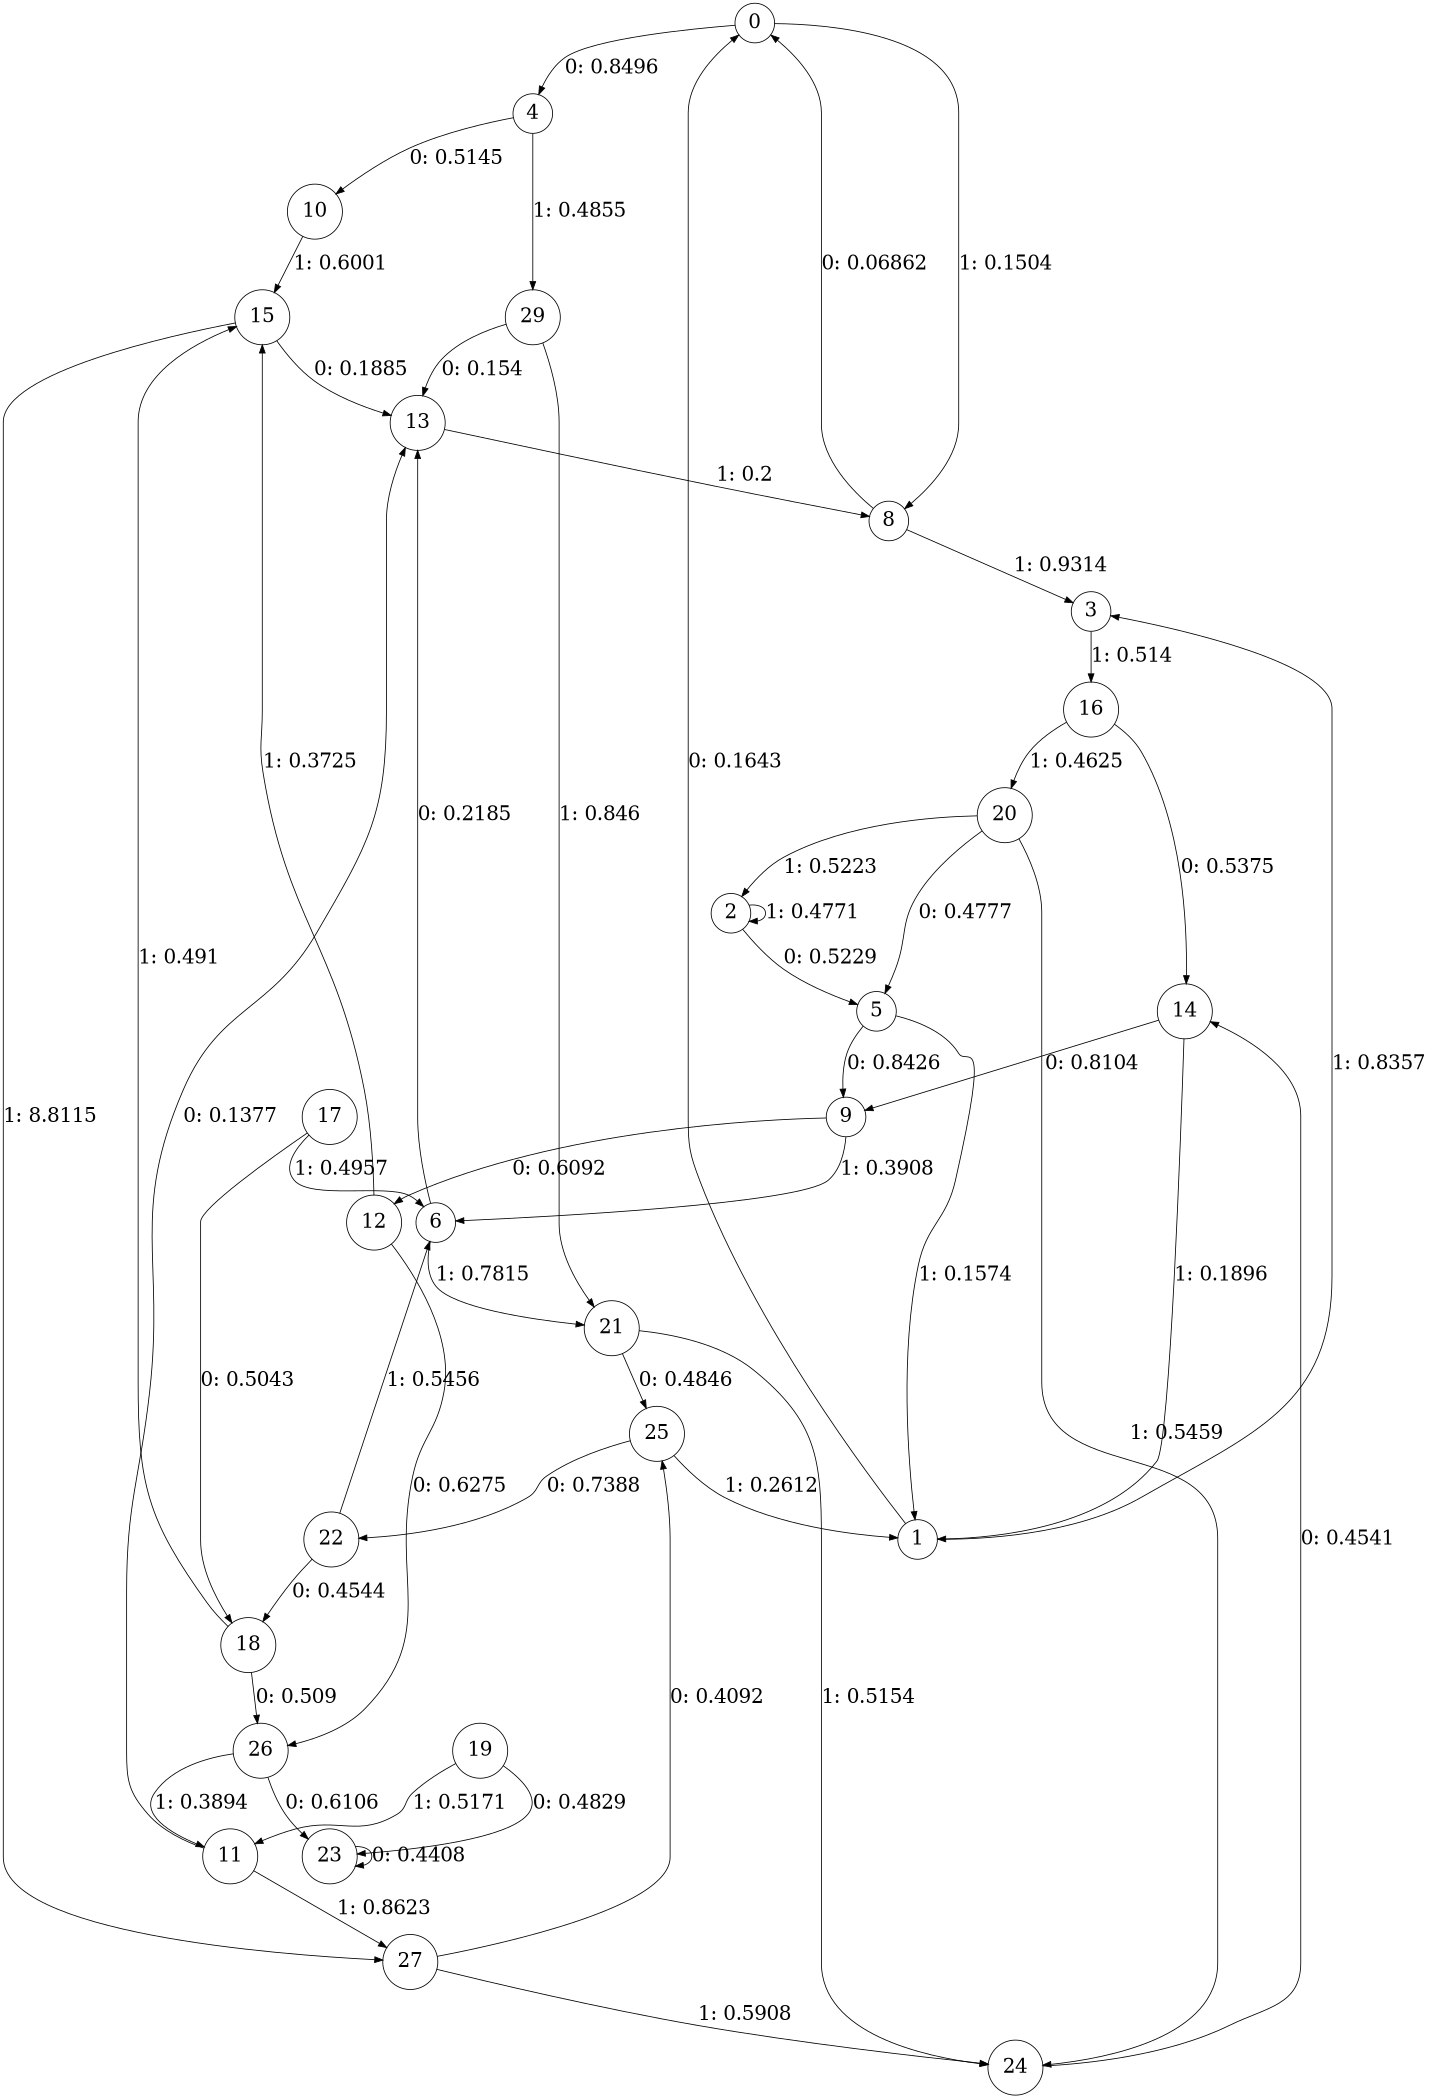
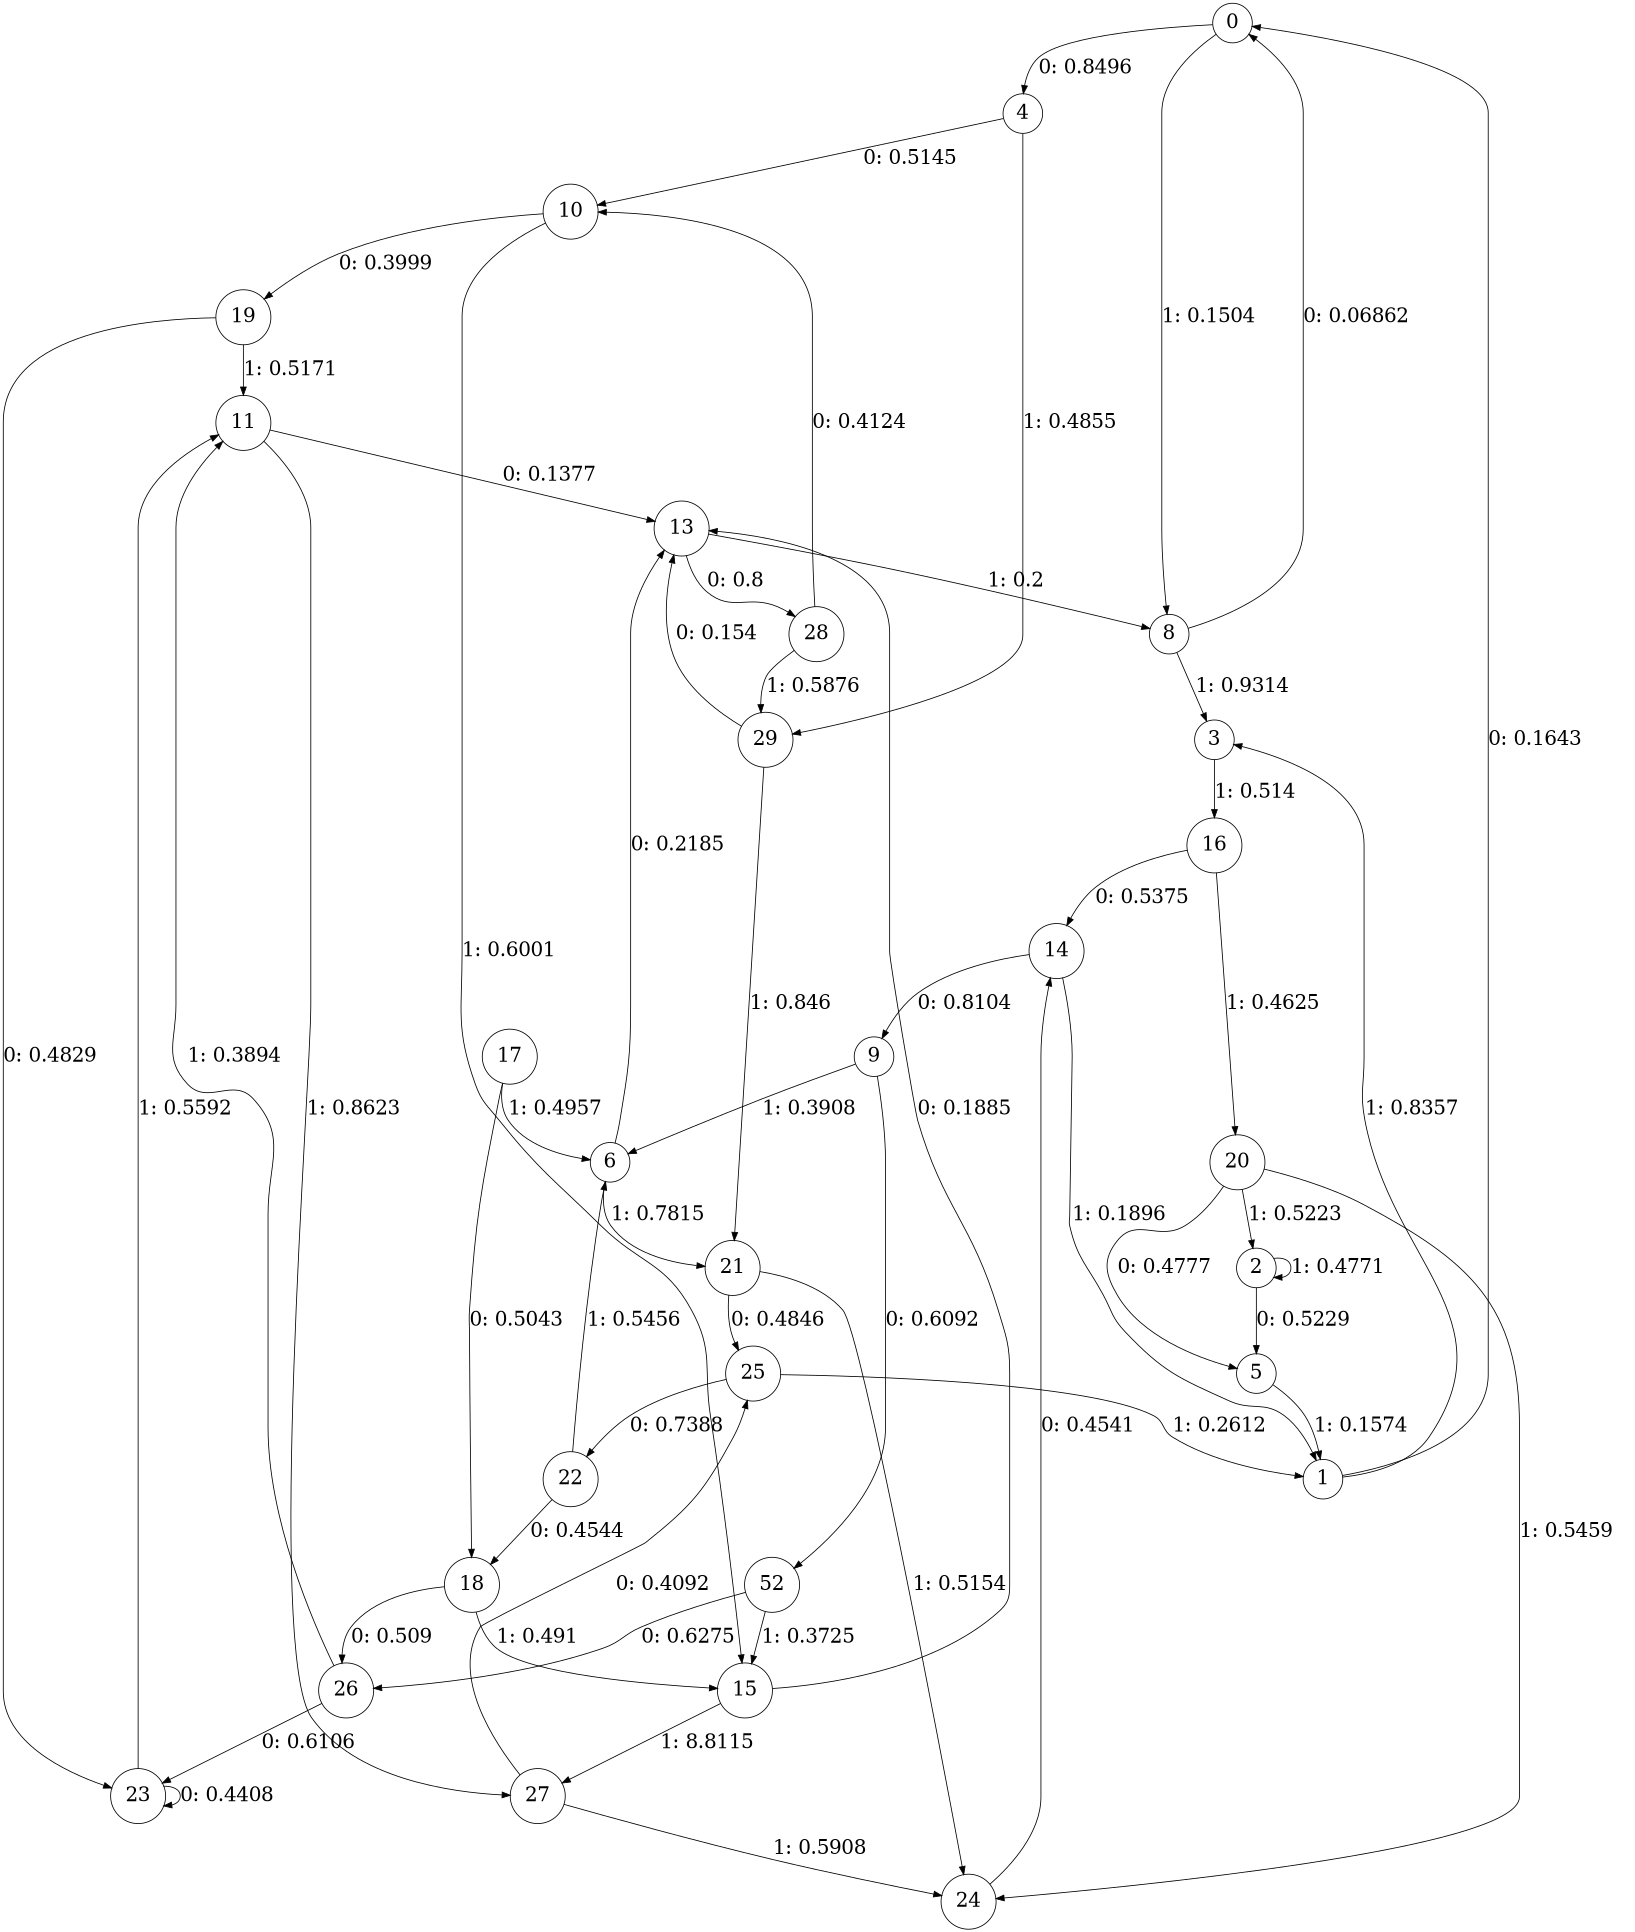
edge "10" -> "19": added, label "0: 0.3999"
node "28": added
edge "5" -> "9": removed, label "0: 0.8426"
edge "23" -> "11": added, label "1: 0.5592"
node "12": label "12" -> "52"
